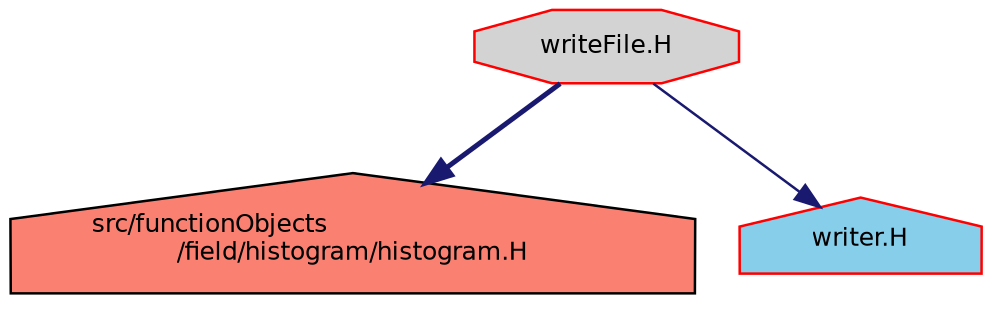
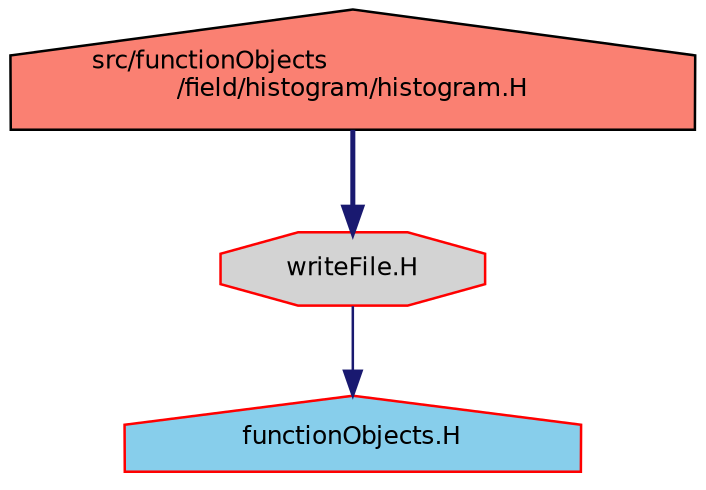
edge "writeFile.H" -> "src/functionObjects /field/histogram/histogram.H": reversed
node "writer.H": label "writer.H" -> "functionObjects.H"
